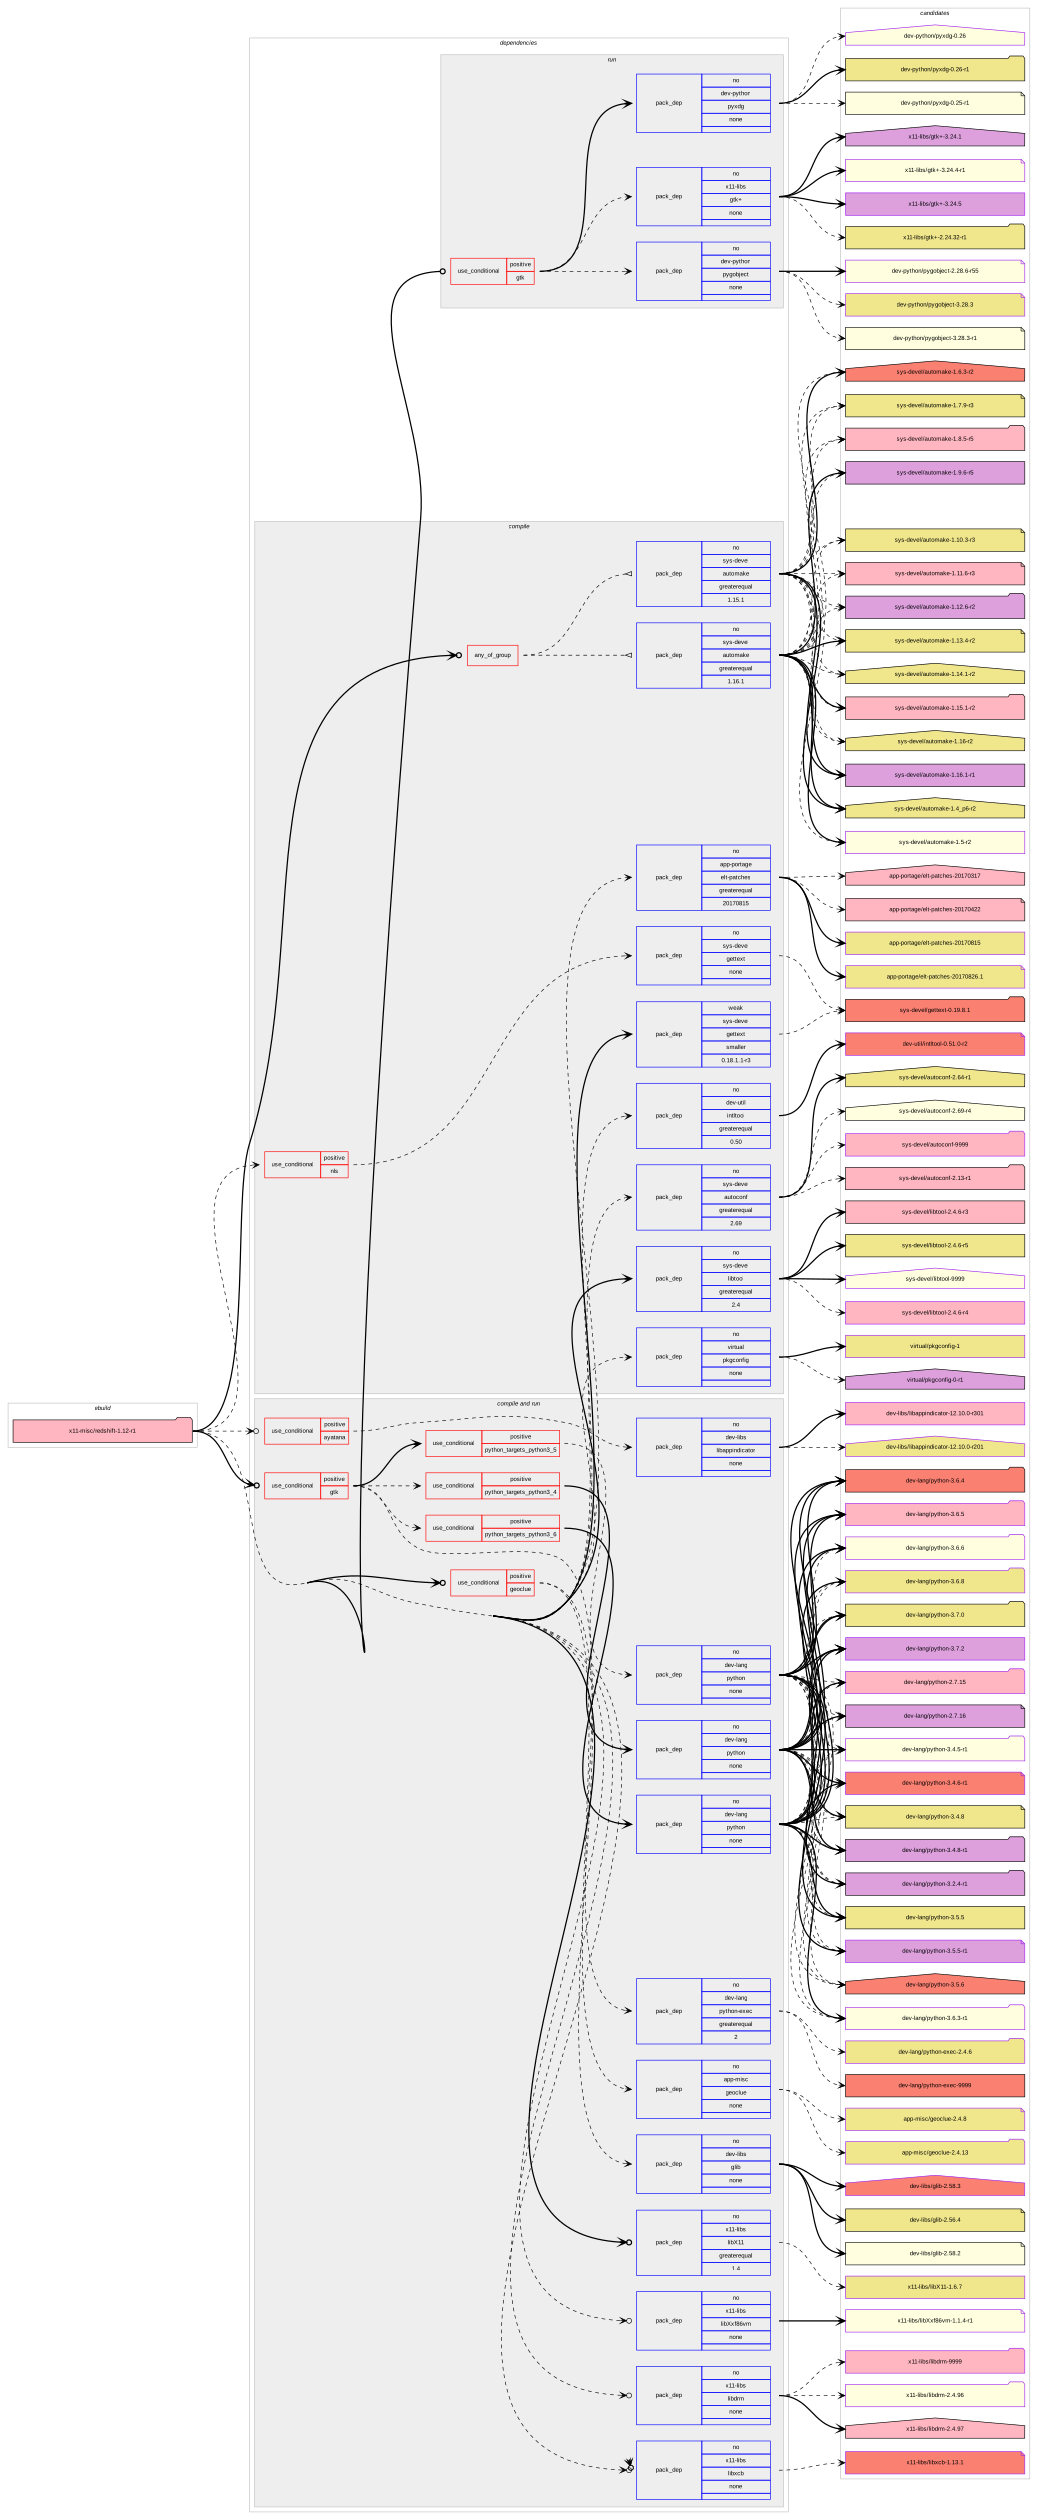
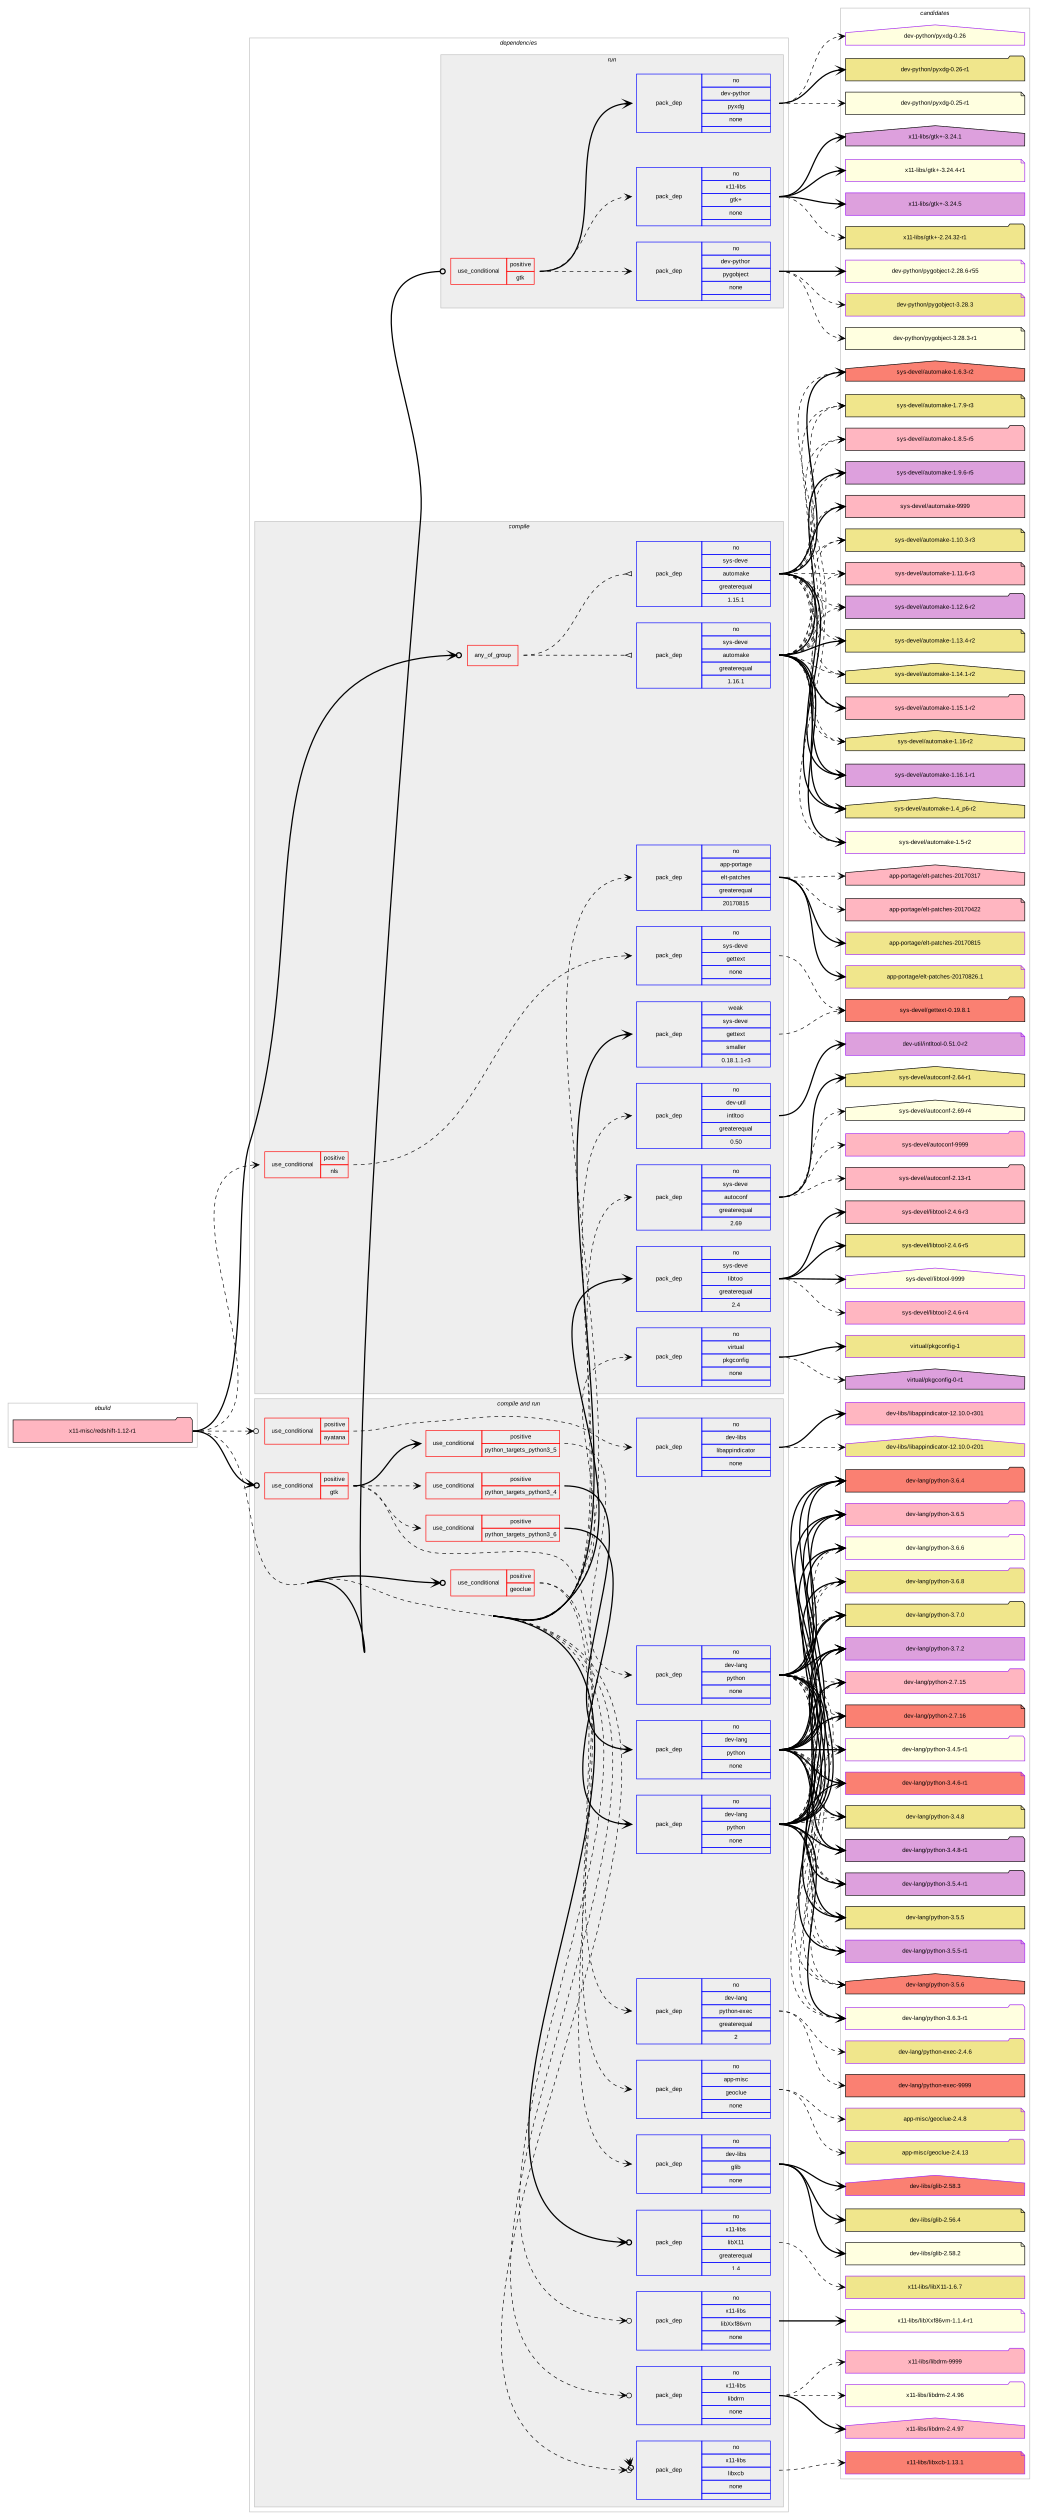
node "sys-devel/automake-9999": added
node "dev-util/intltool-0.51.0-r2": fillcolor salmon -> plum
node "dev-lang/python-2.7.16": fillcolor plum -> salmon
node "dev-lang/python-3.2.4-r1": label "dev-lang/python-3.2.4-r1" -> "dev-lang/python-3.5.4-r1"
node "x11-libs/libdrm-2.4.97": color black -> purple
